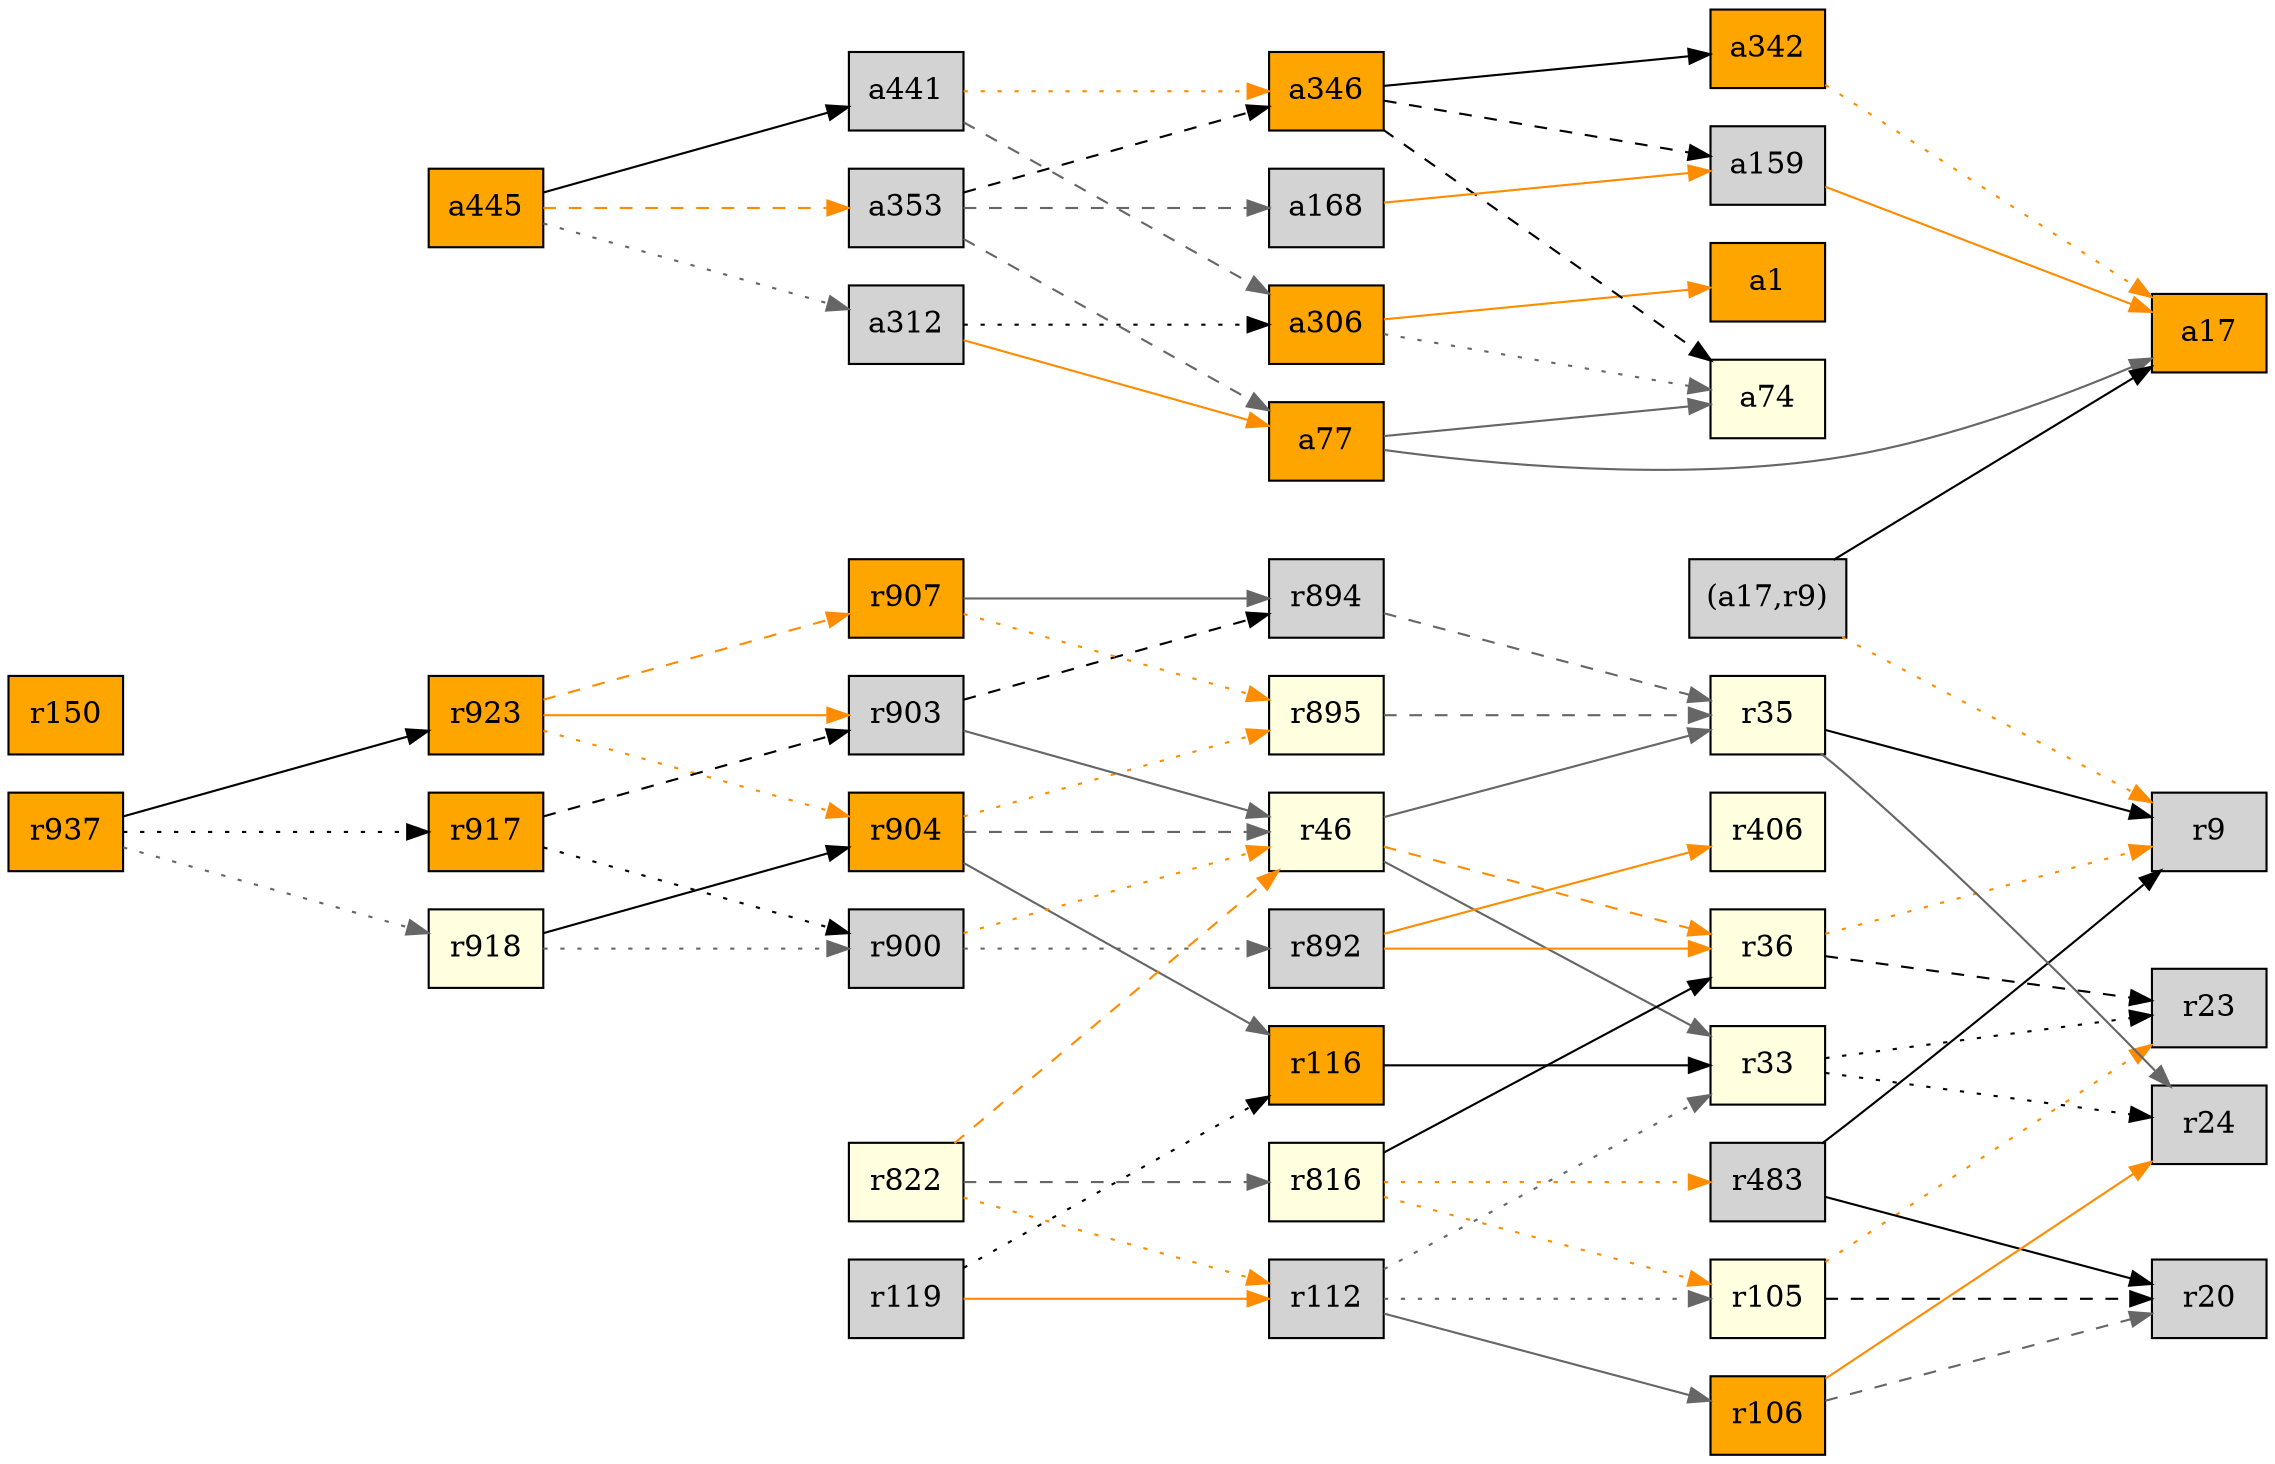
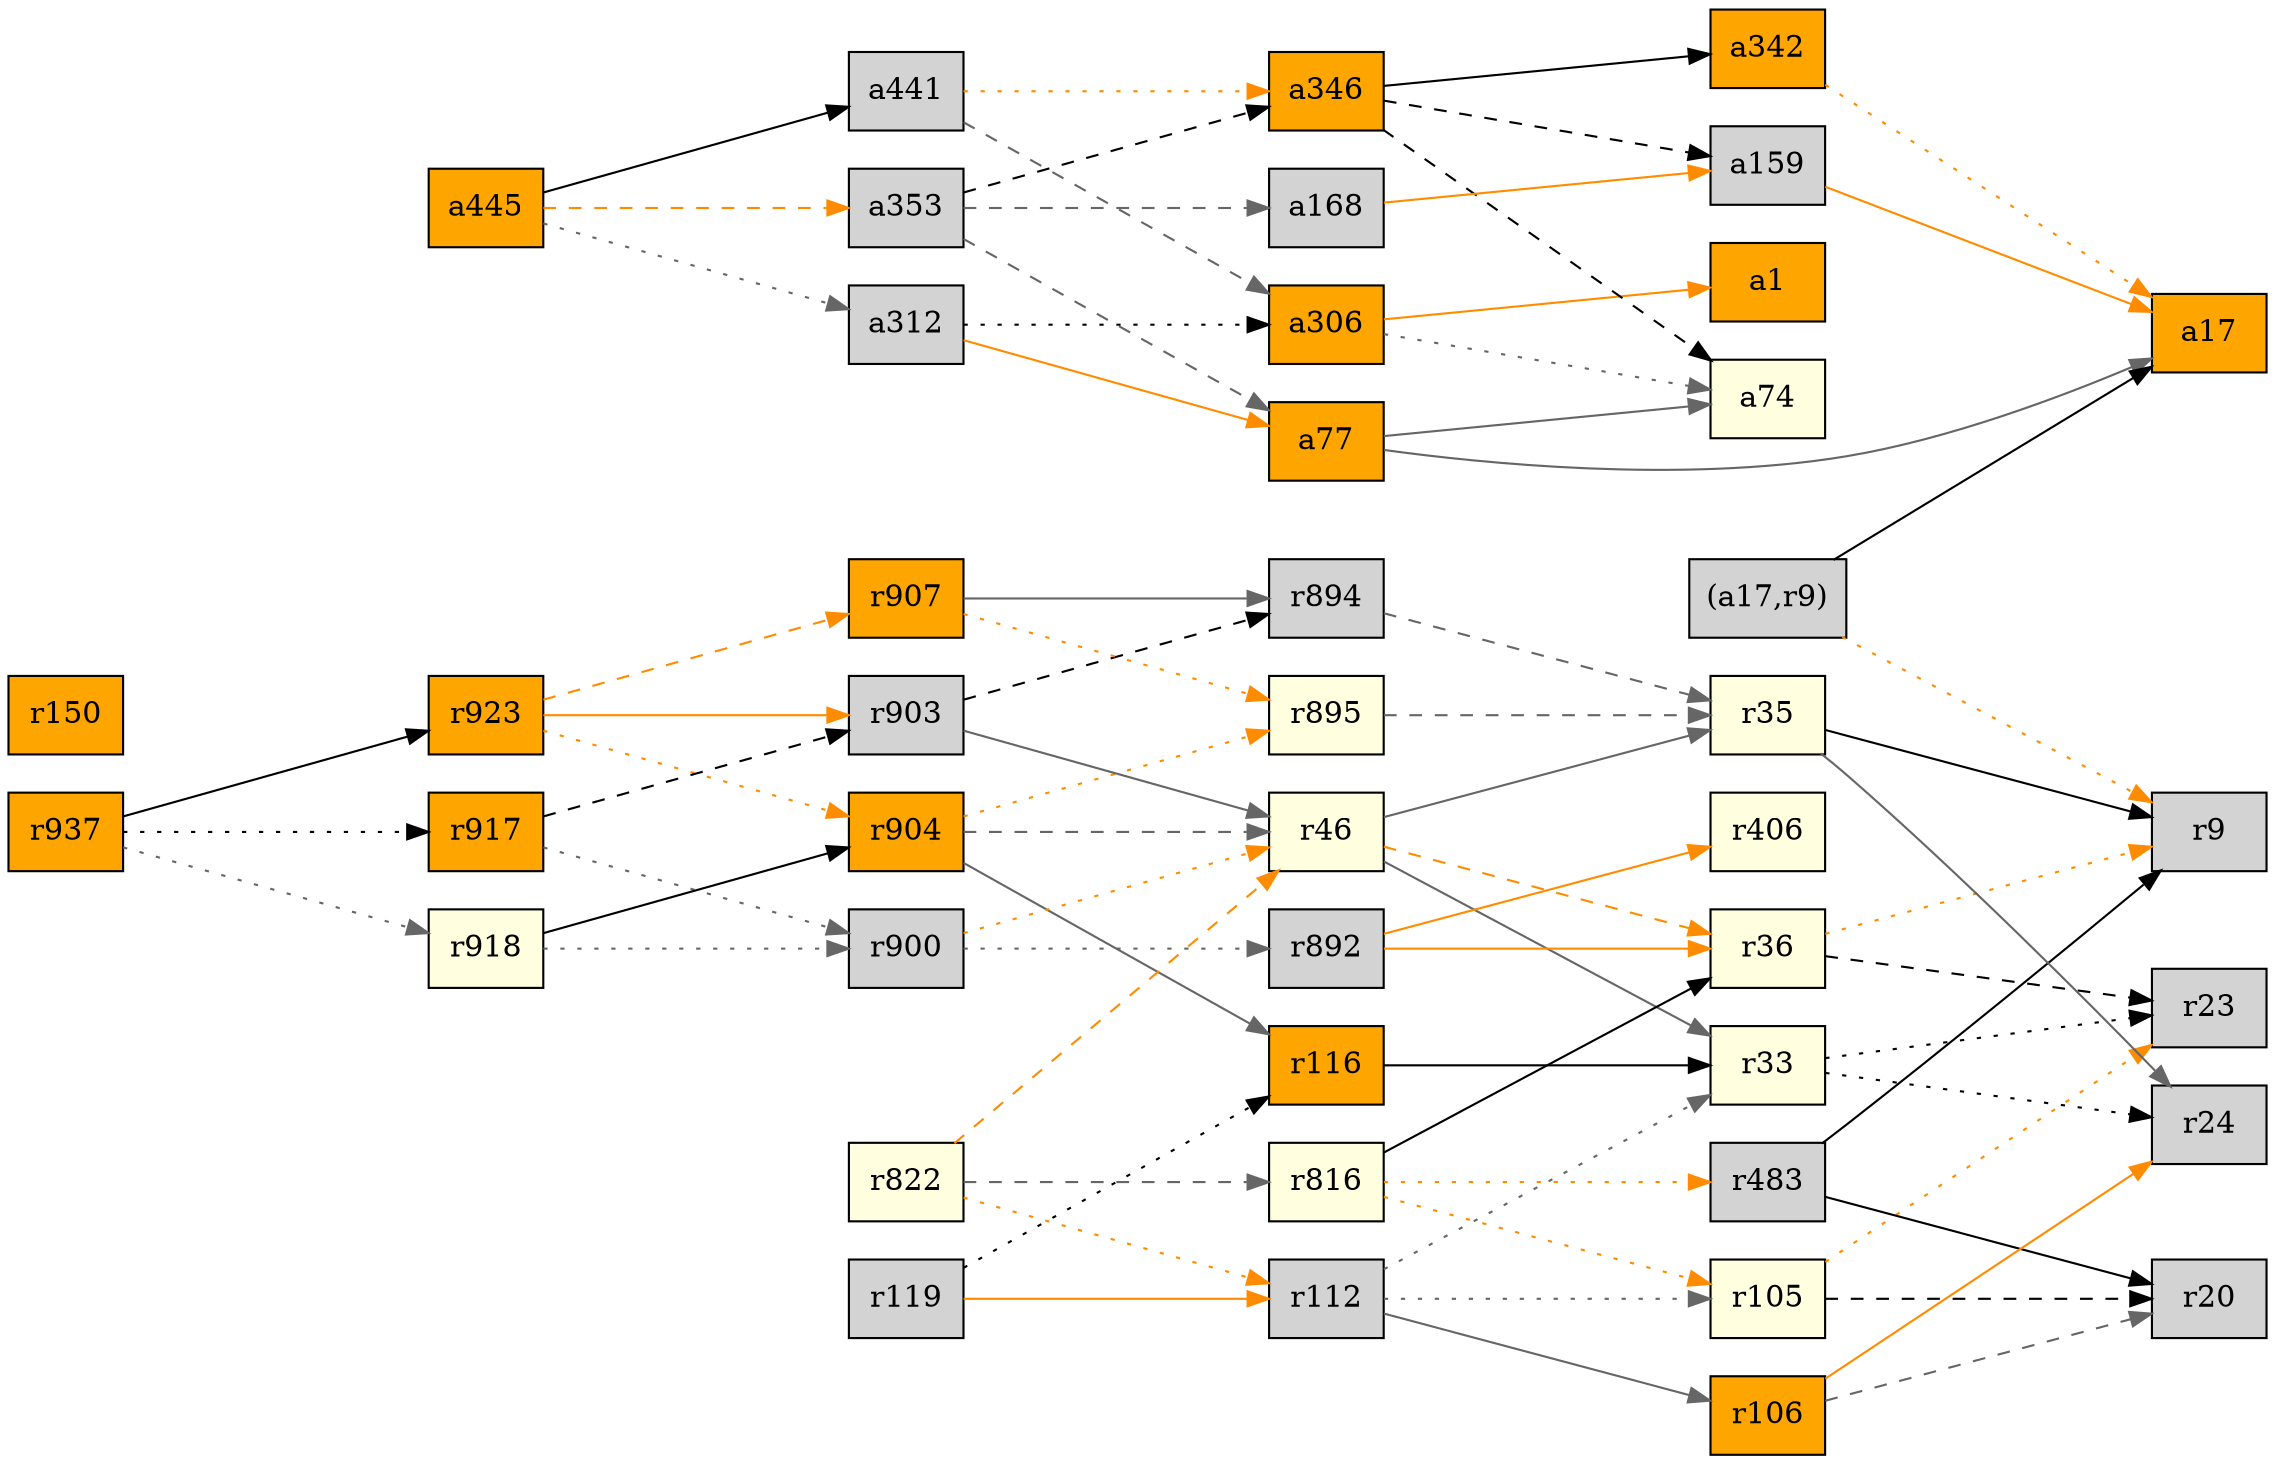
edge "r917" -> "r900": color black -> gray40
